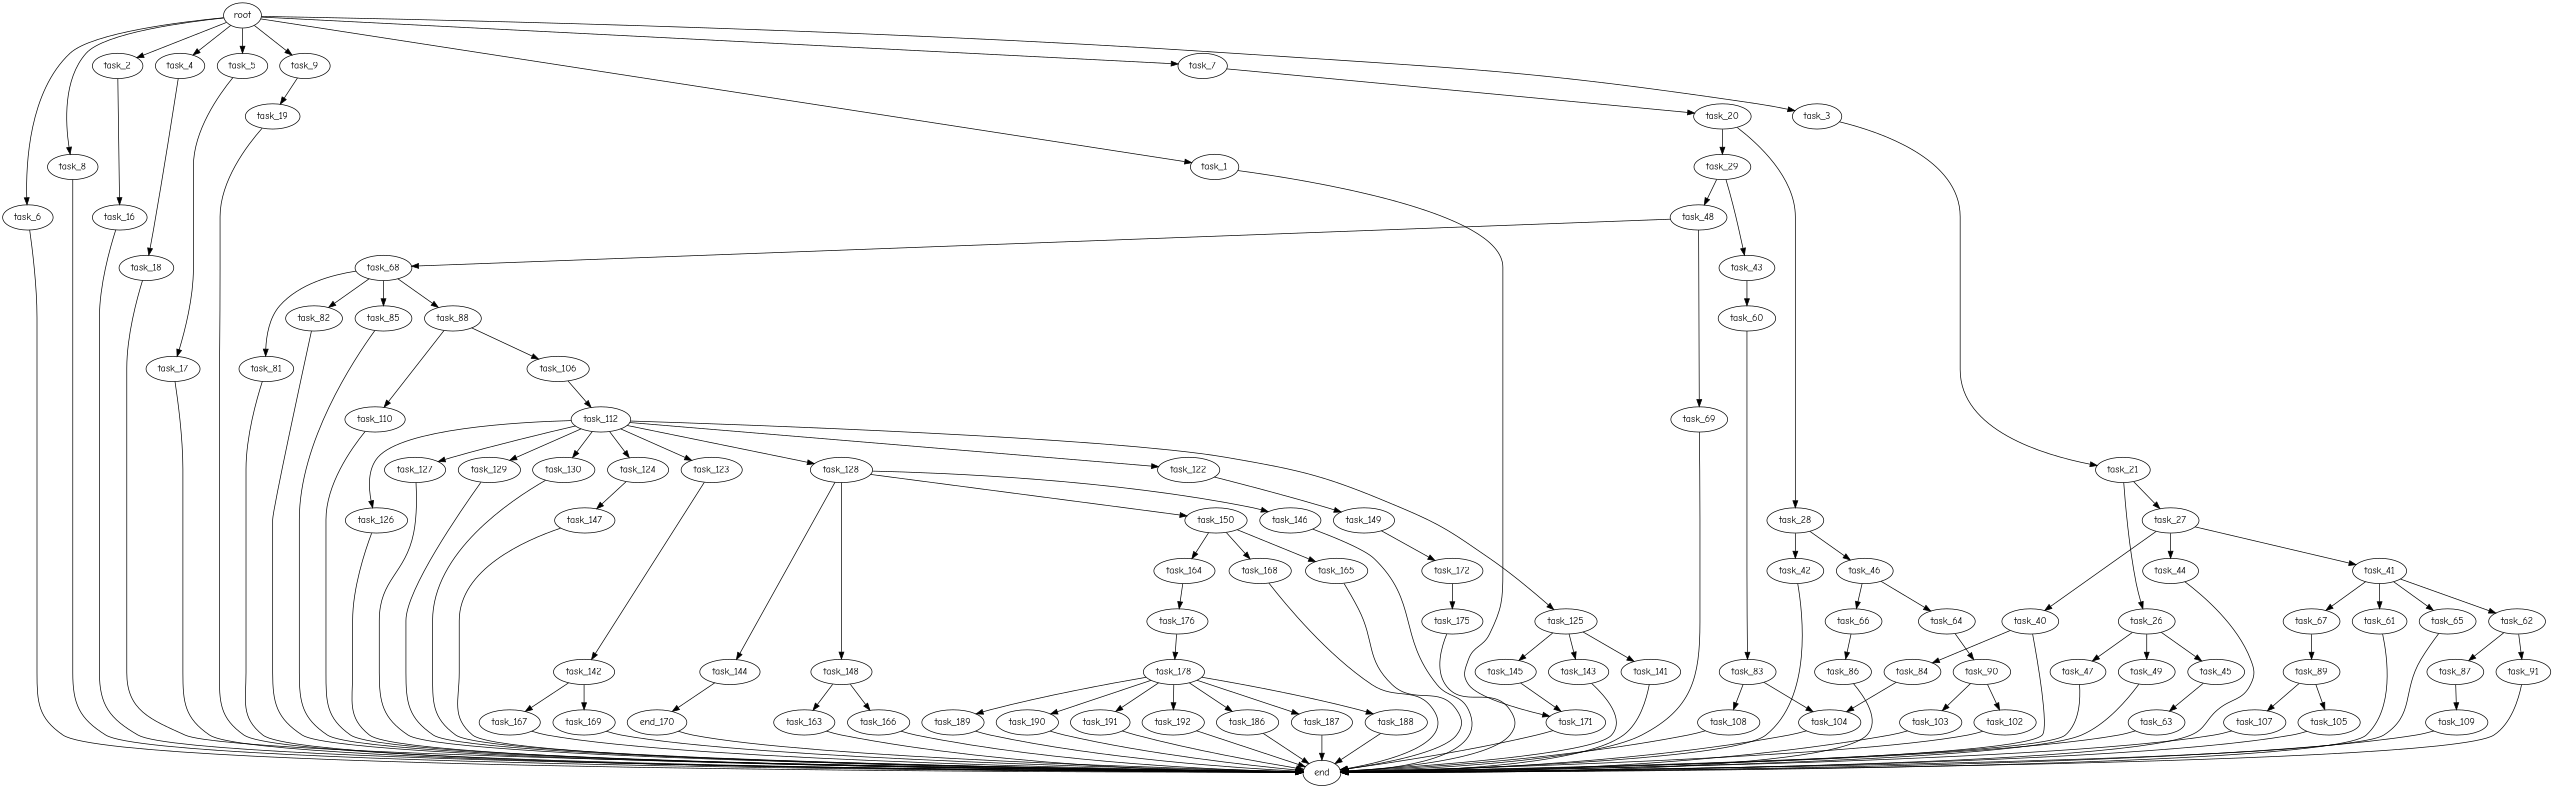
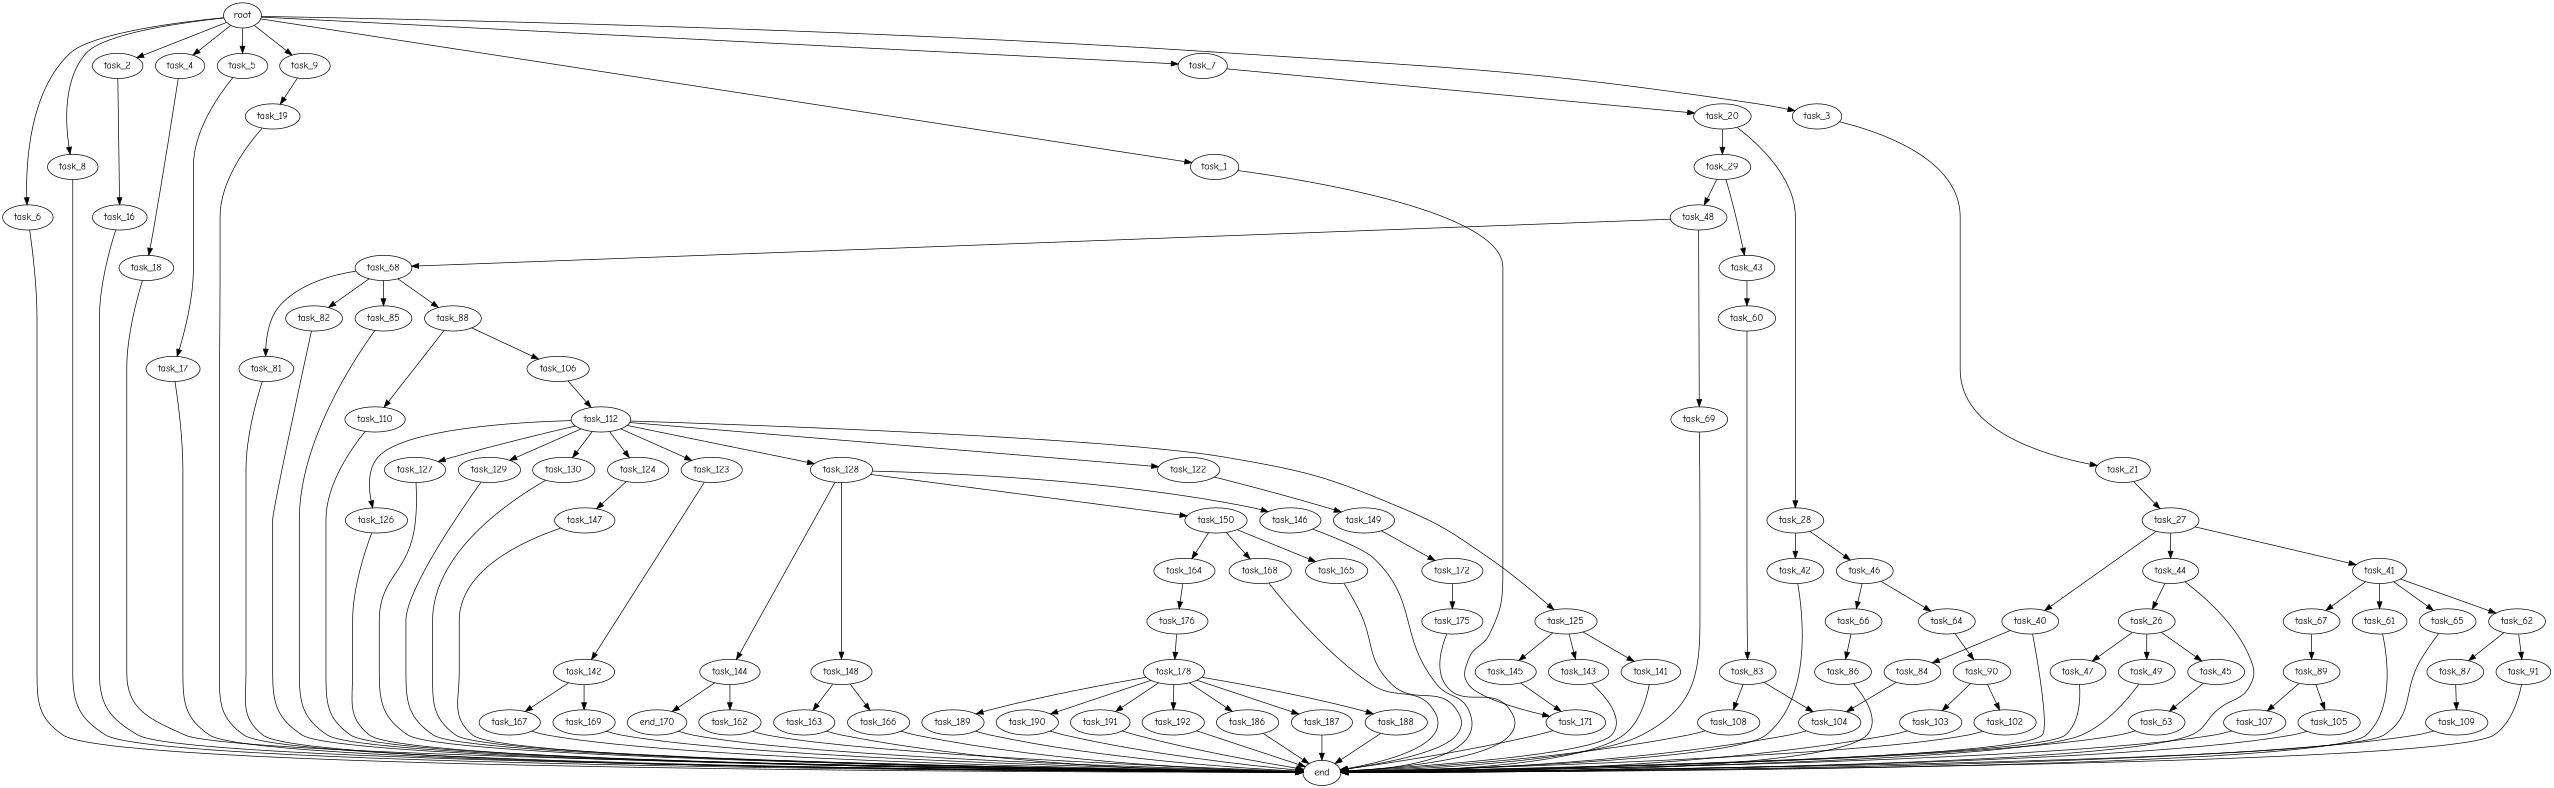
edge "task_21" -> "task_26": now "task_44" -> "task_26"
node "task_162": added
